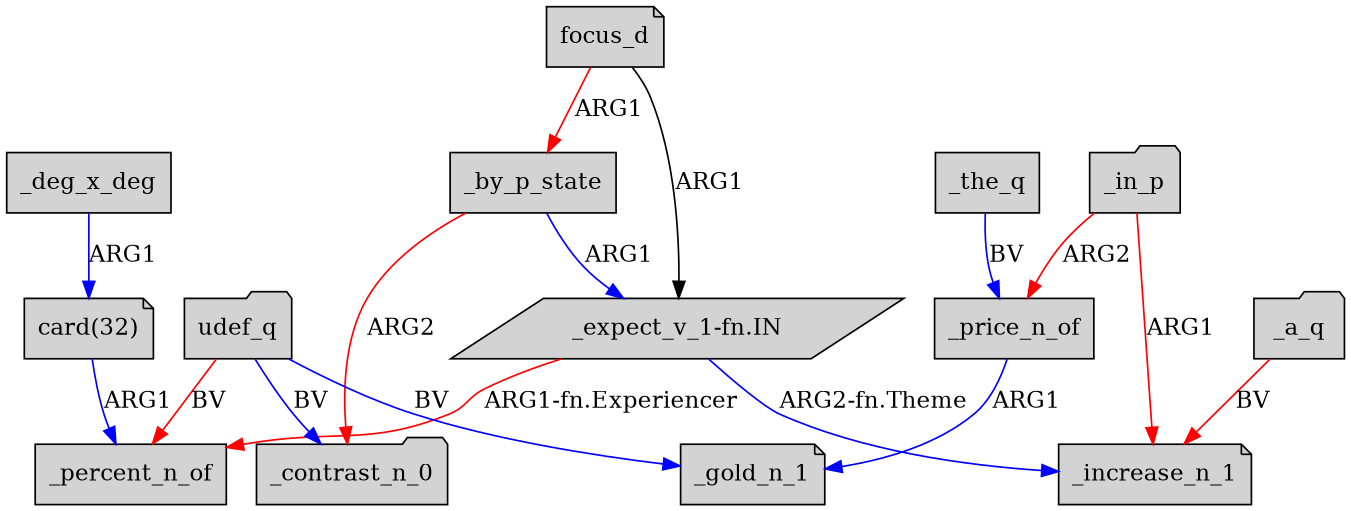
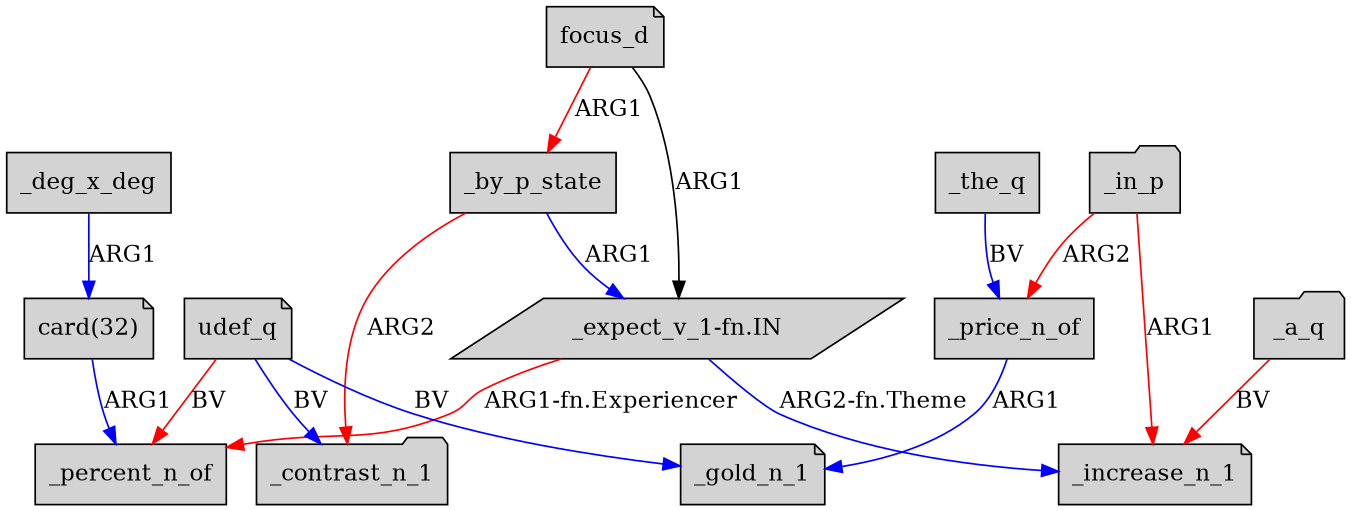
node "udef_q": shape folder -> note
node "_contrast_n_0": label "_contrast_n_0" -> "_contrast_n_1"
